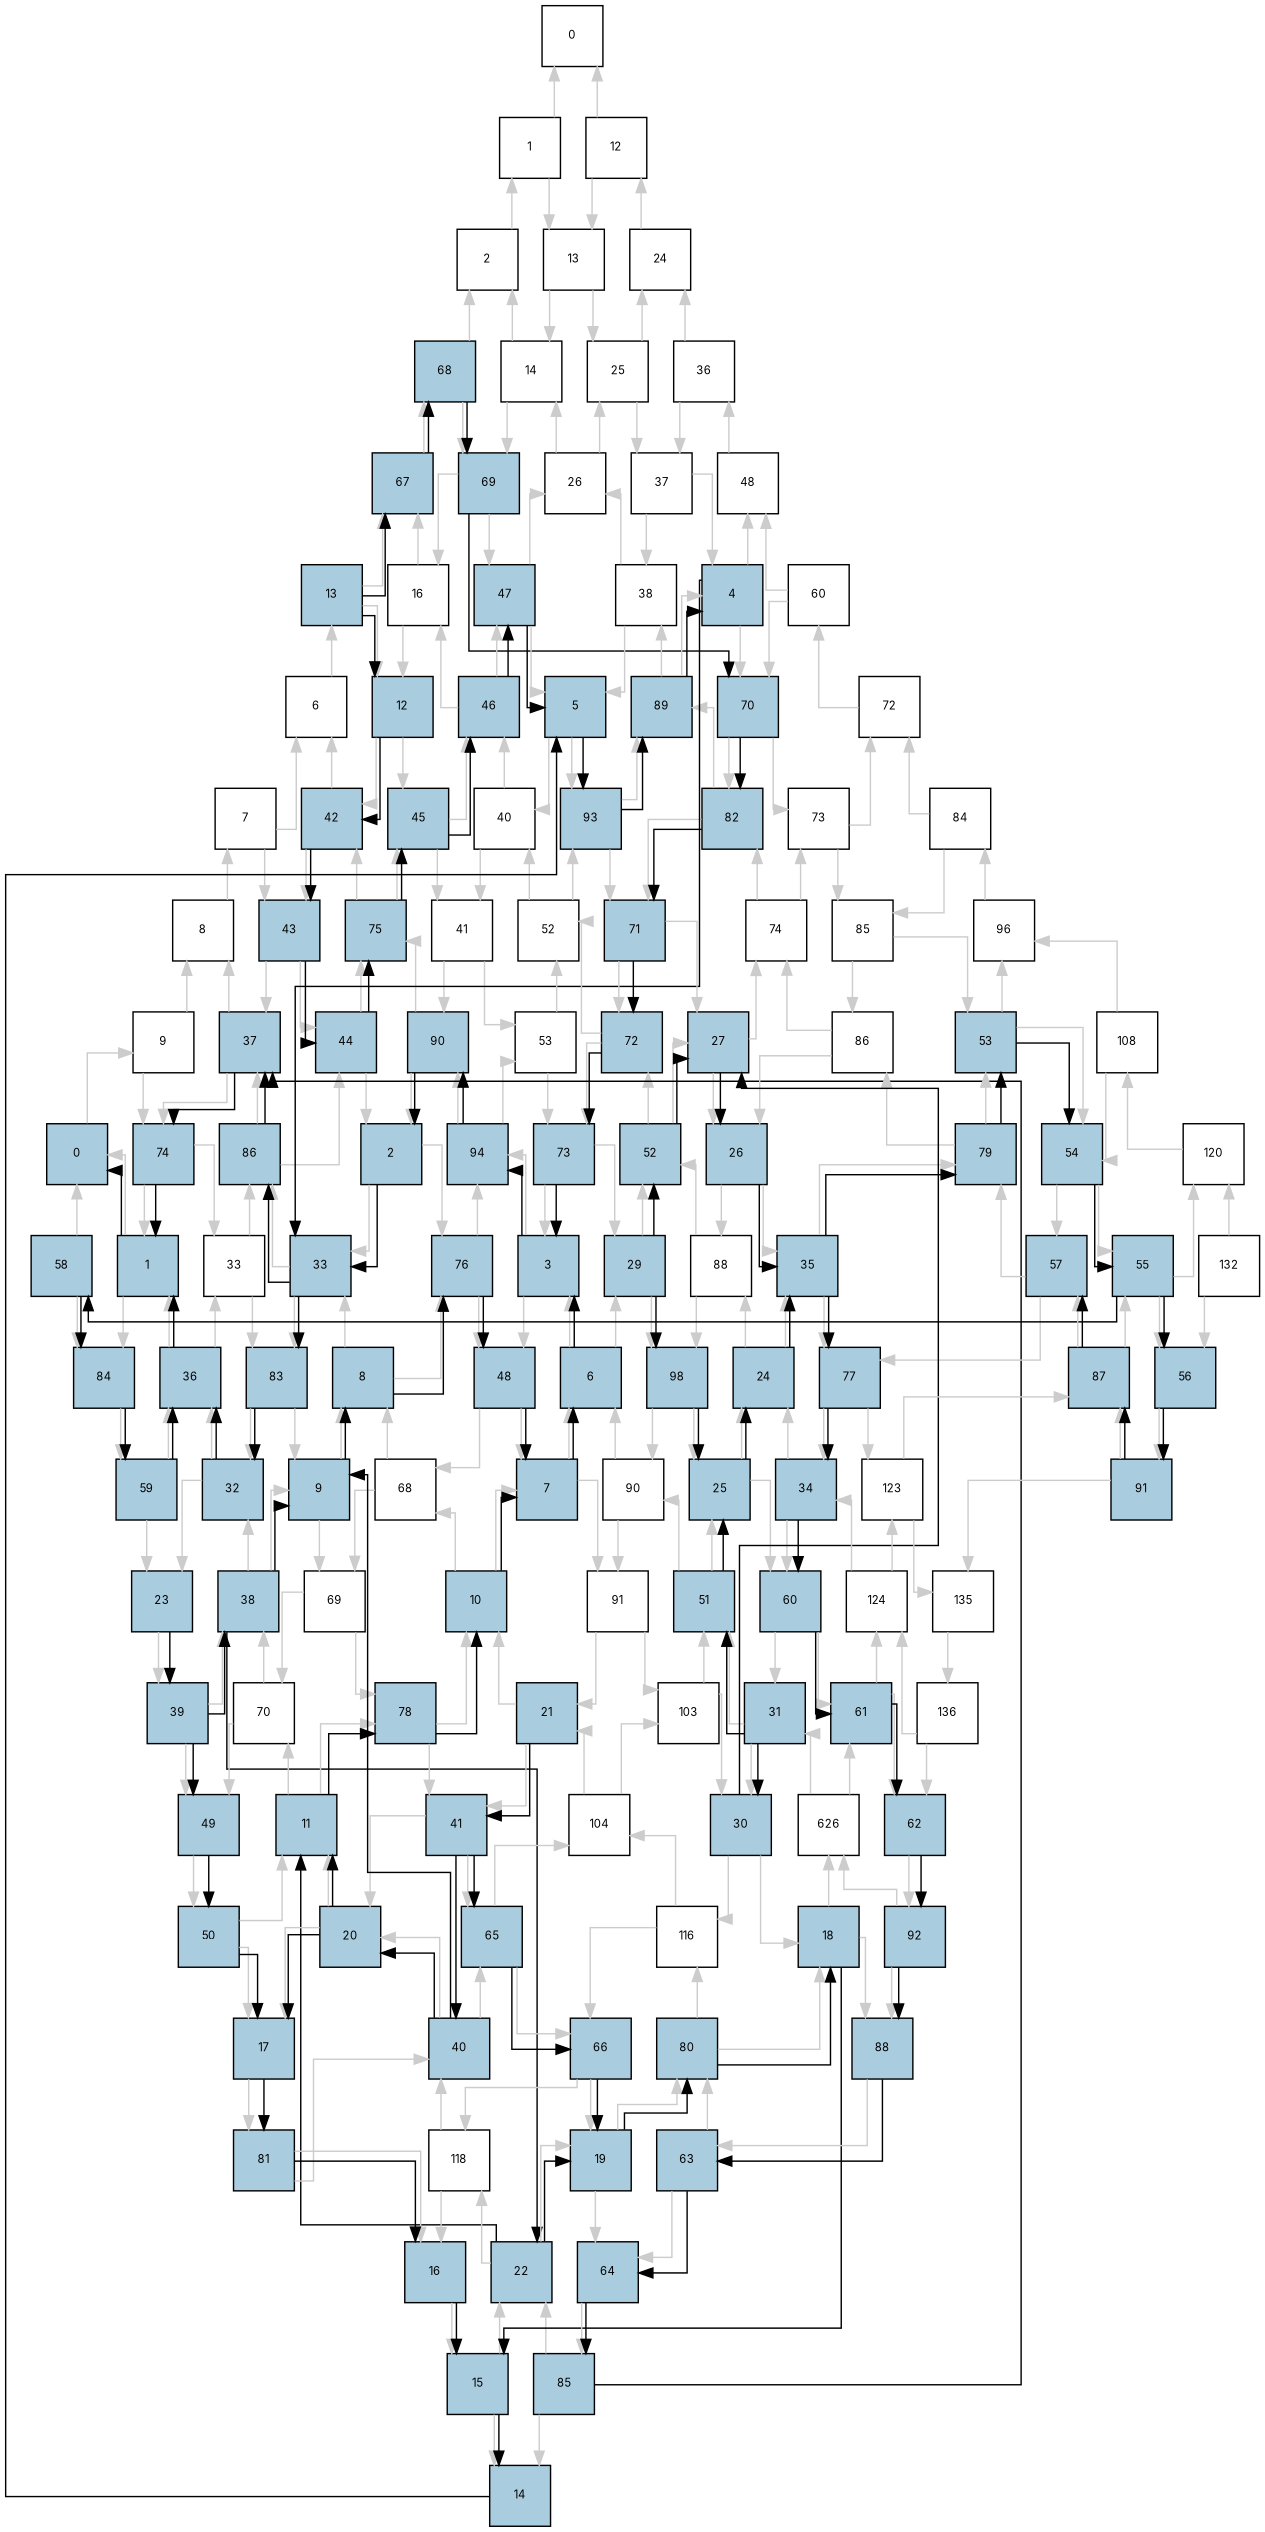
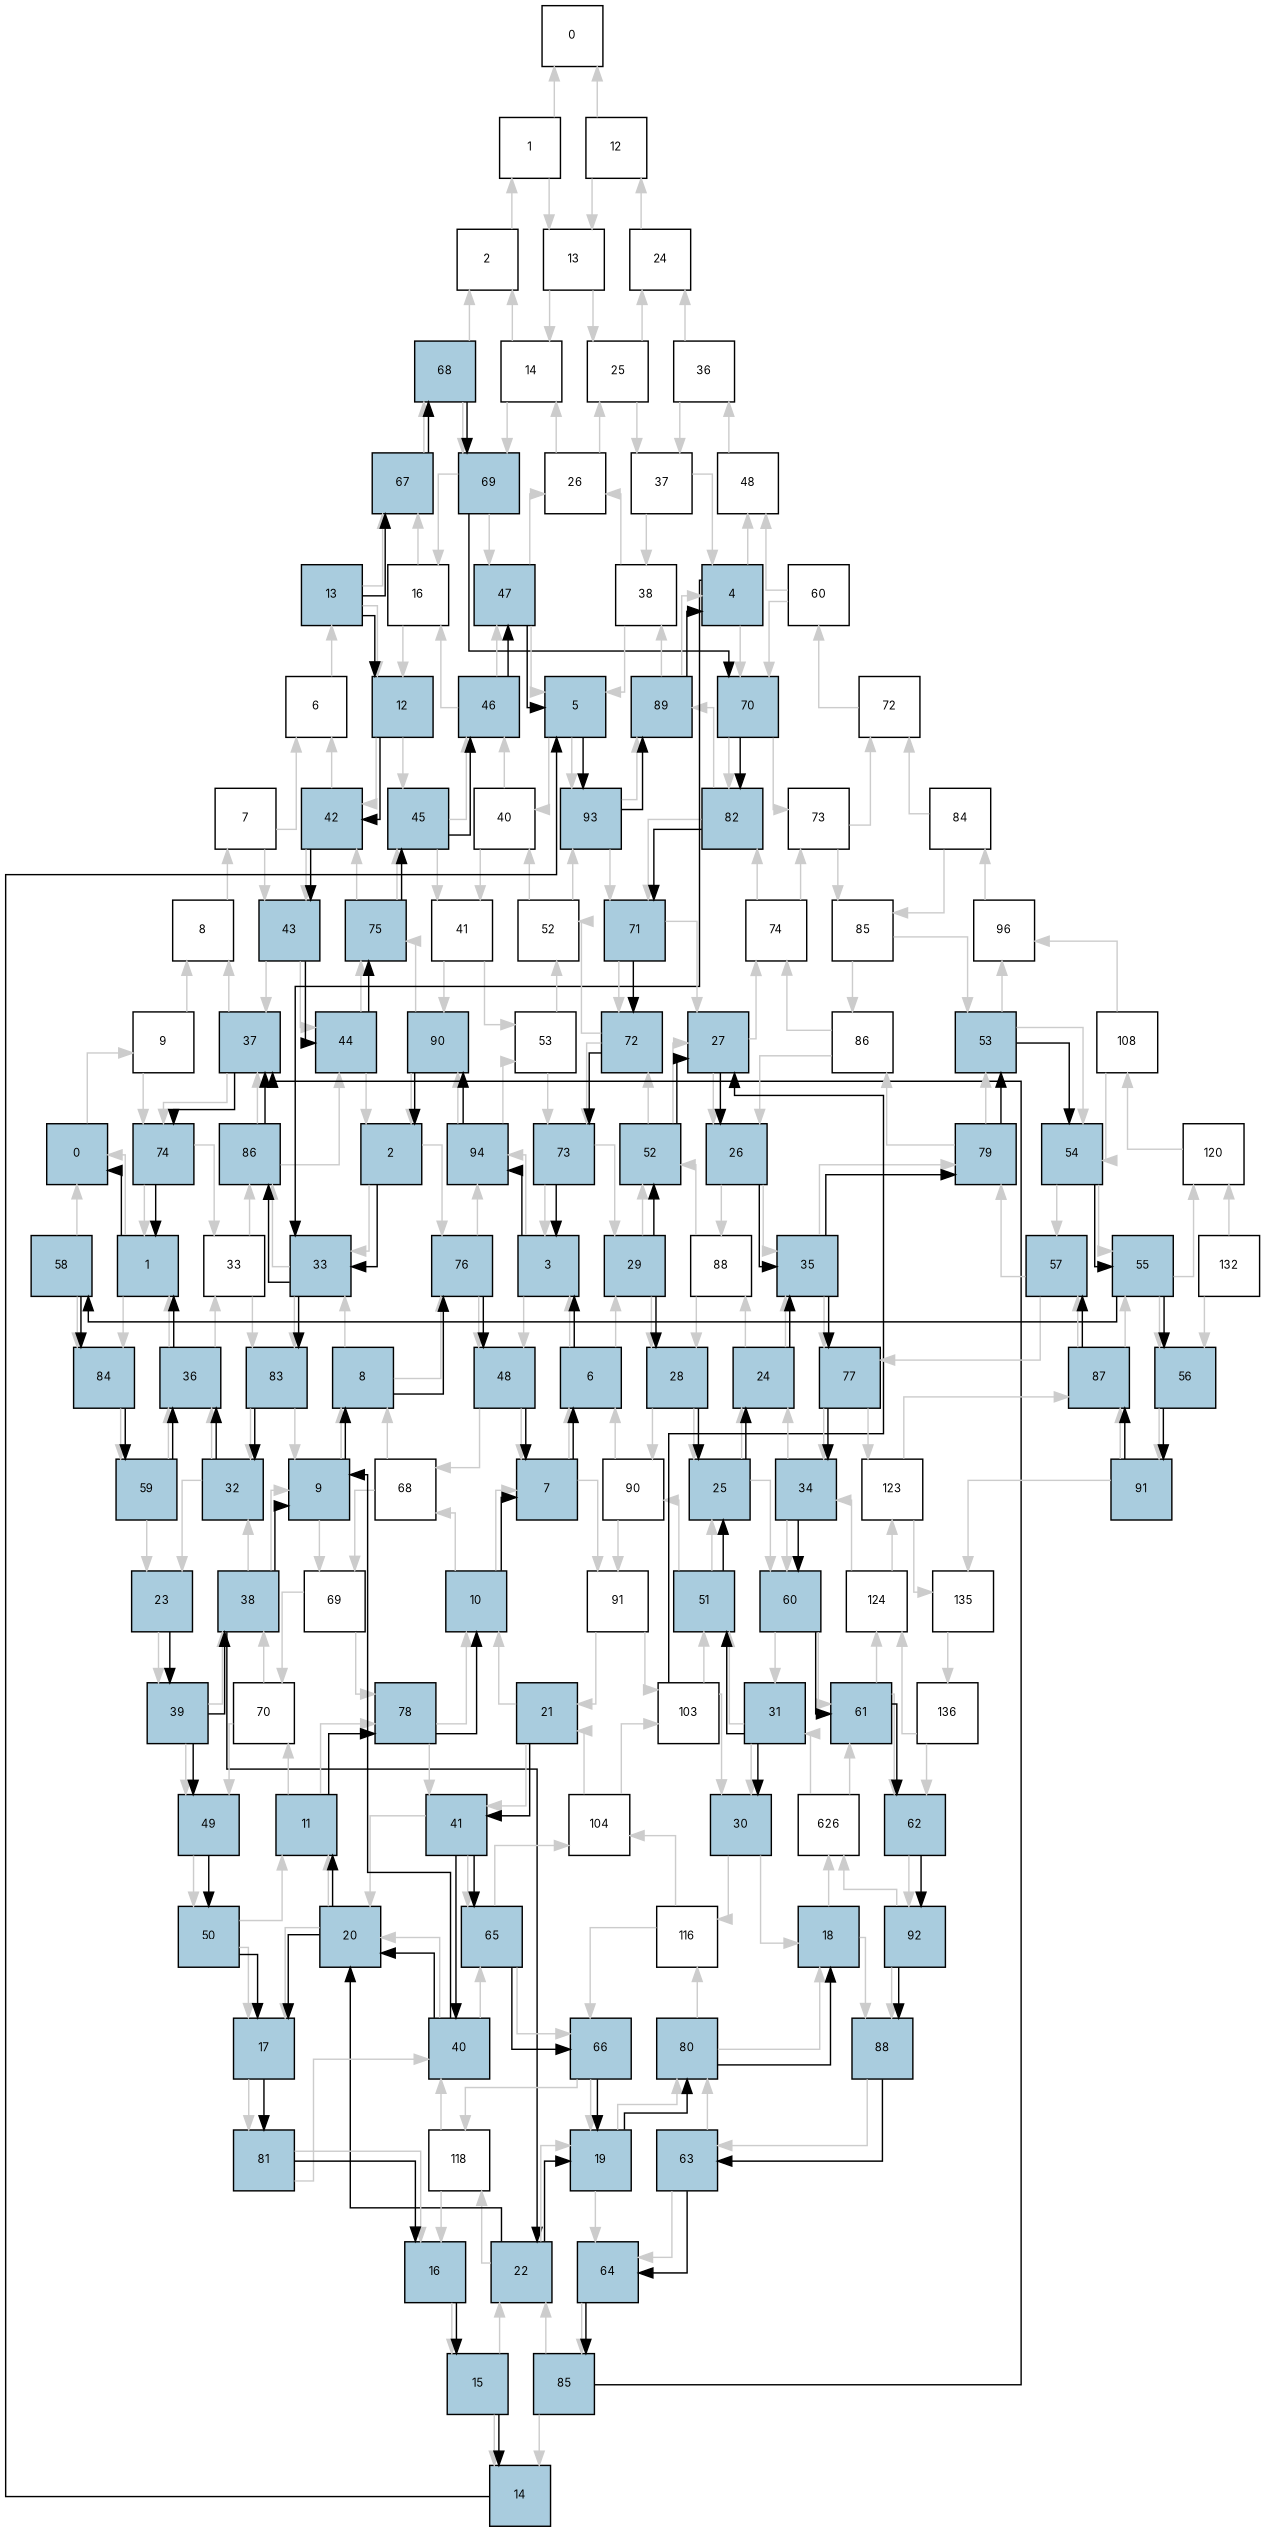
node "98": label "98" -> "28"
edge "30" -> "27": now "103" -> "27"
edge "22" -> "11": now "22" -> "20"
edge "18" -> "15": removed
